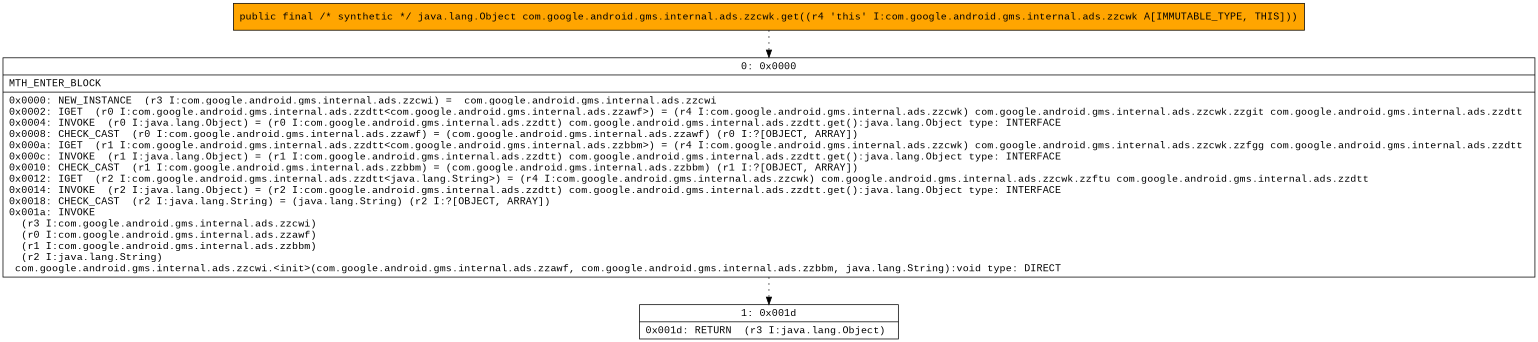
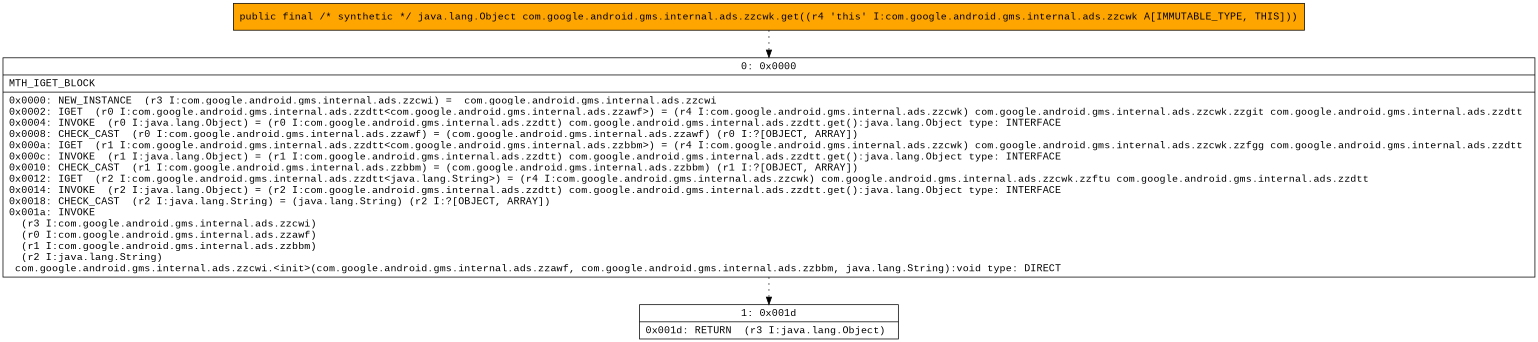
node "0: 0x0000": text "MTH_ENTER_BLOCK" -> "MTH_IGET_BLOCK"
